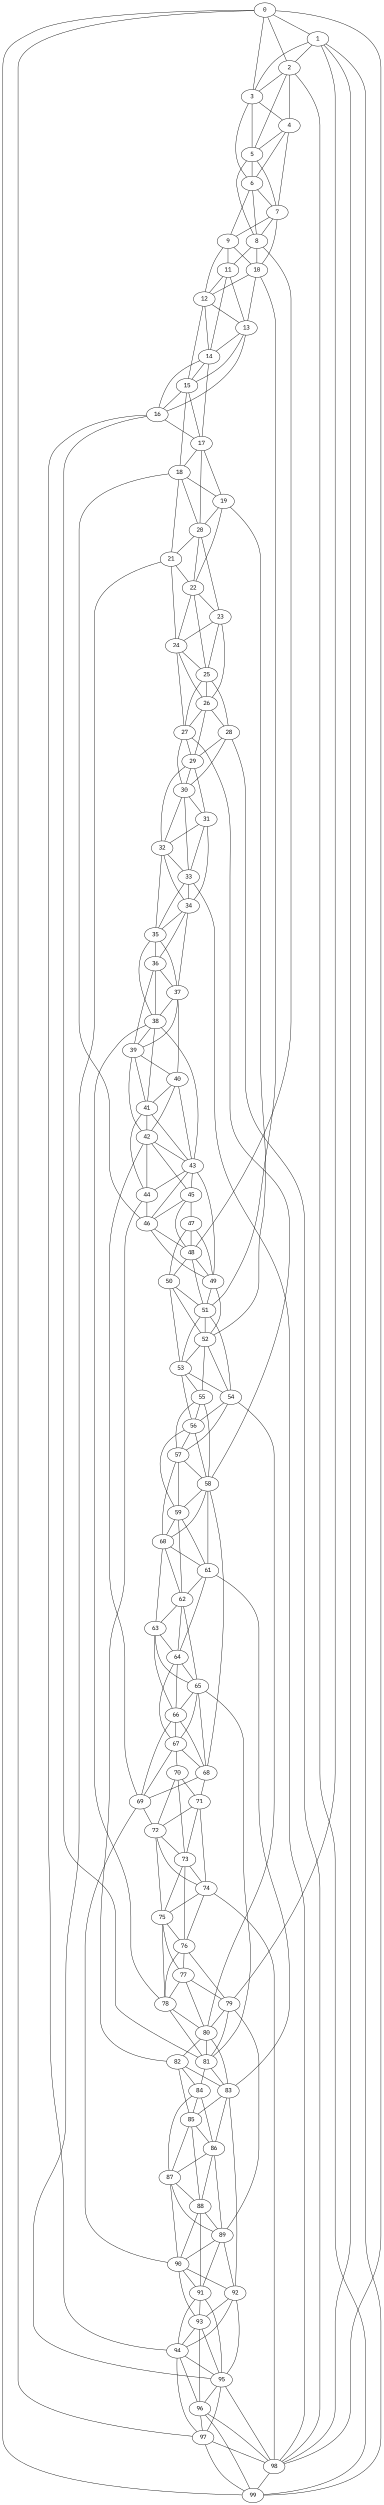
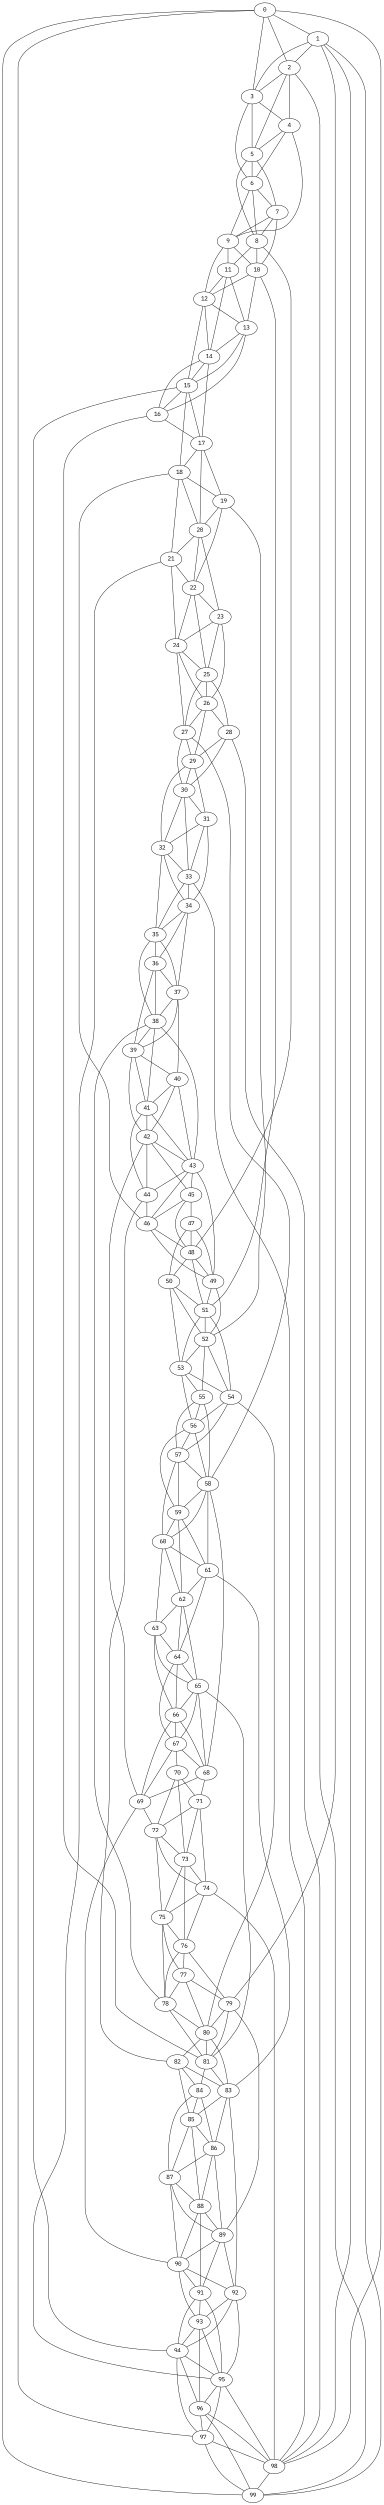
edge "4" -- "7": now "4" -- "9"
edge "16" -- "94": now "15" -- "94"
